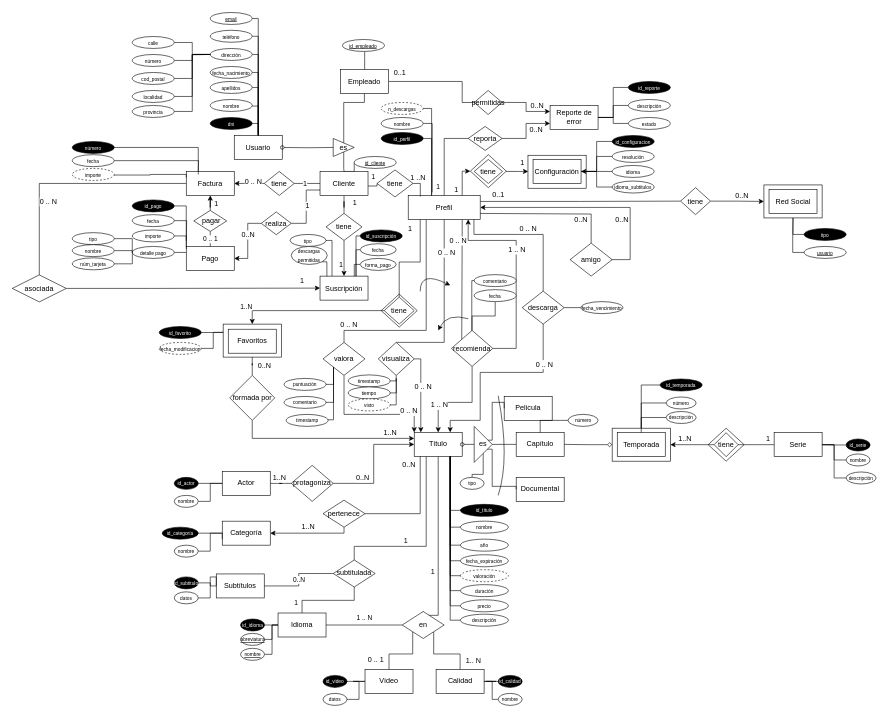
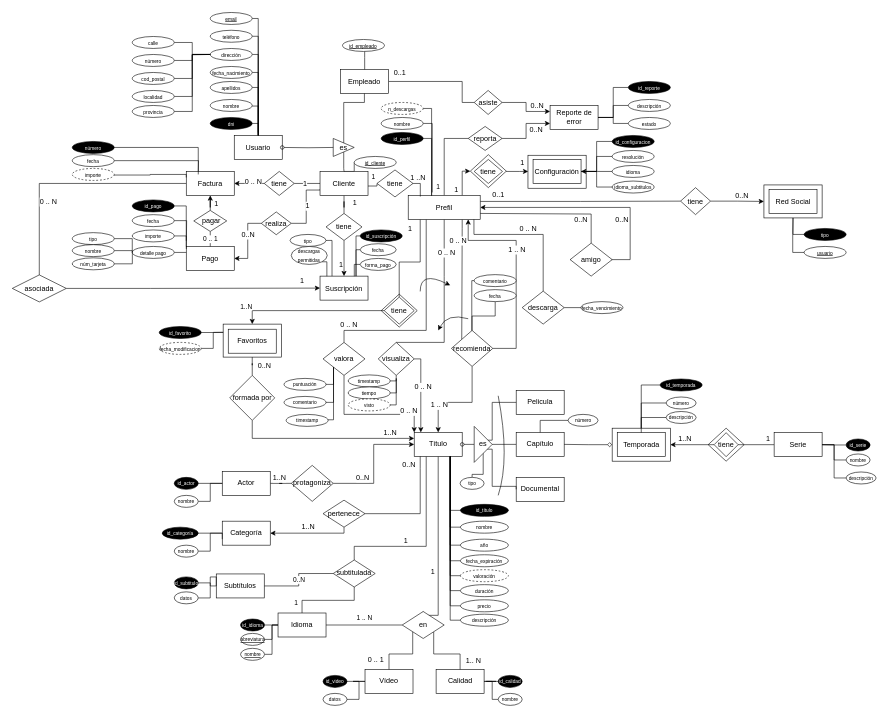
node "permitidas": label "permitidas" -> "asiste"
edge "descarga" -> "Título": removed, label "0 .. N"
node "Pelicula": moved (528, 408) -> (540, 402)
